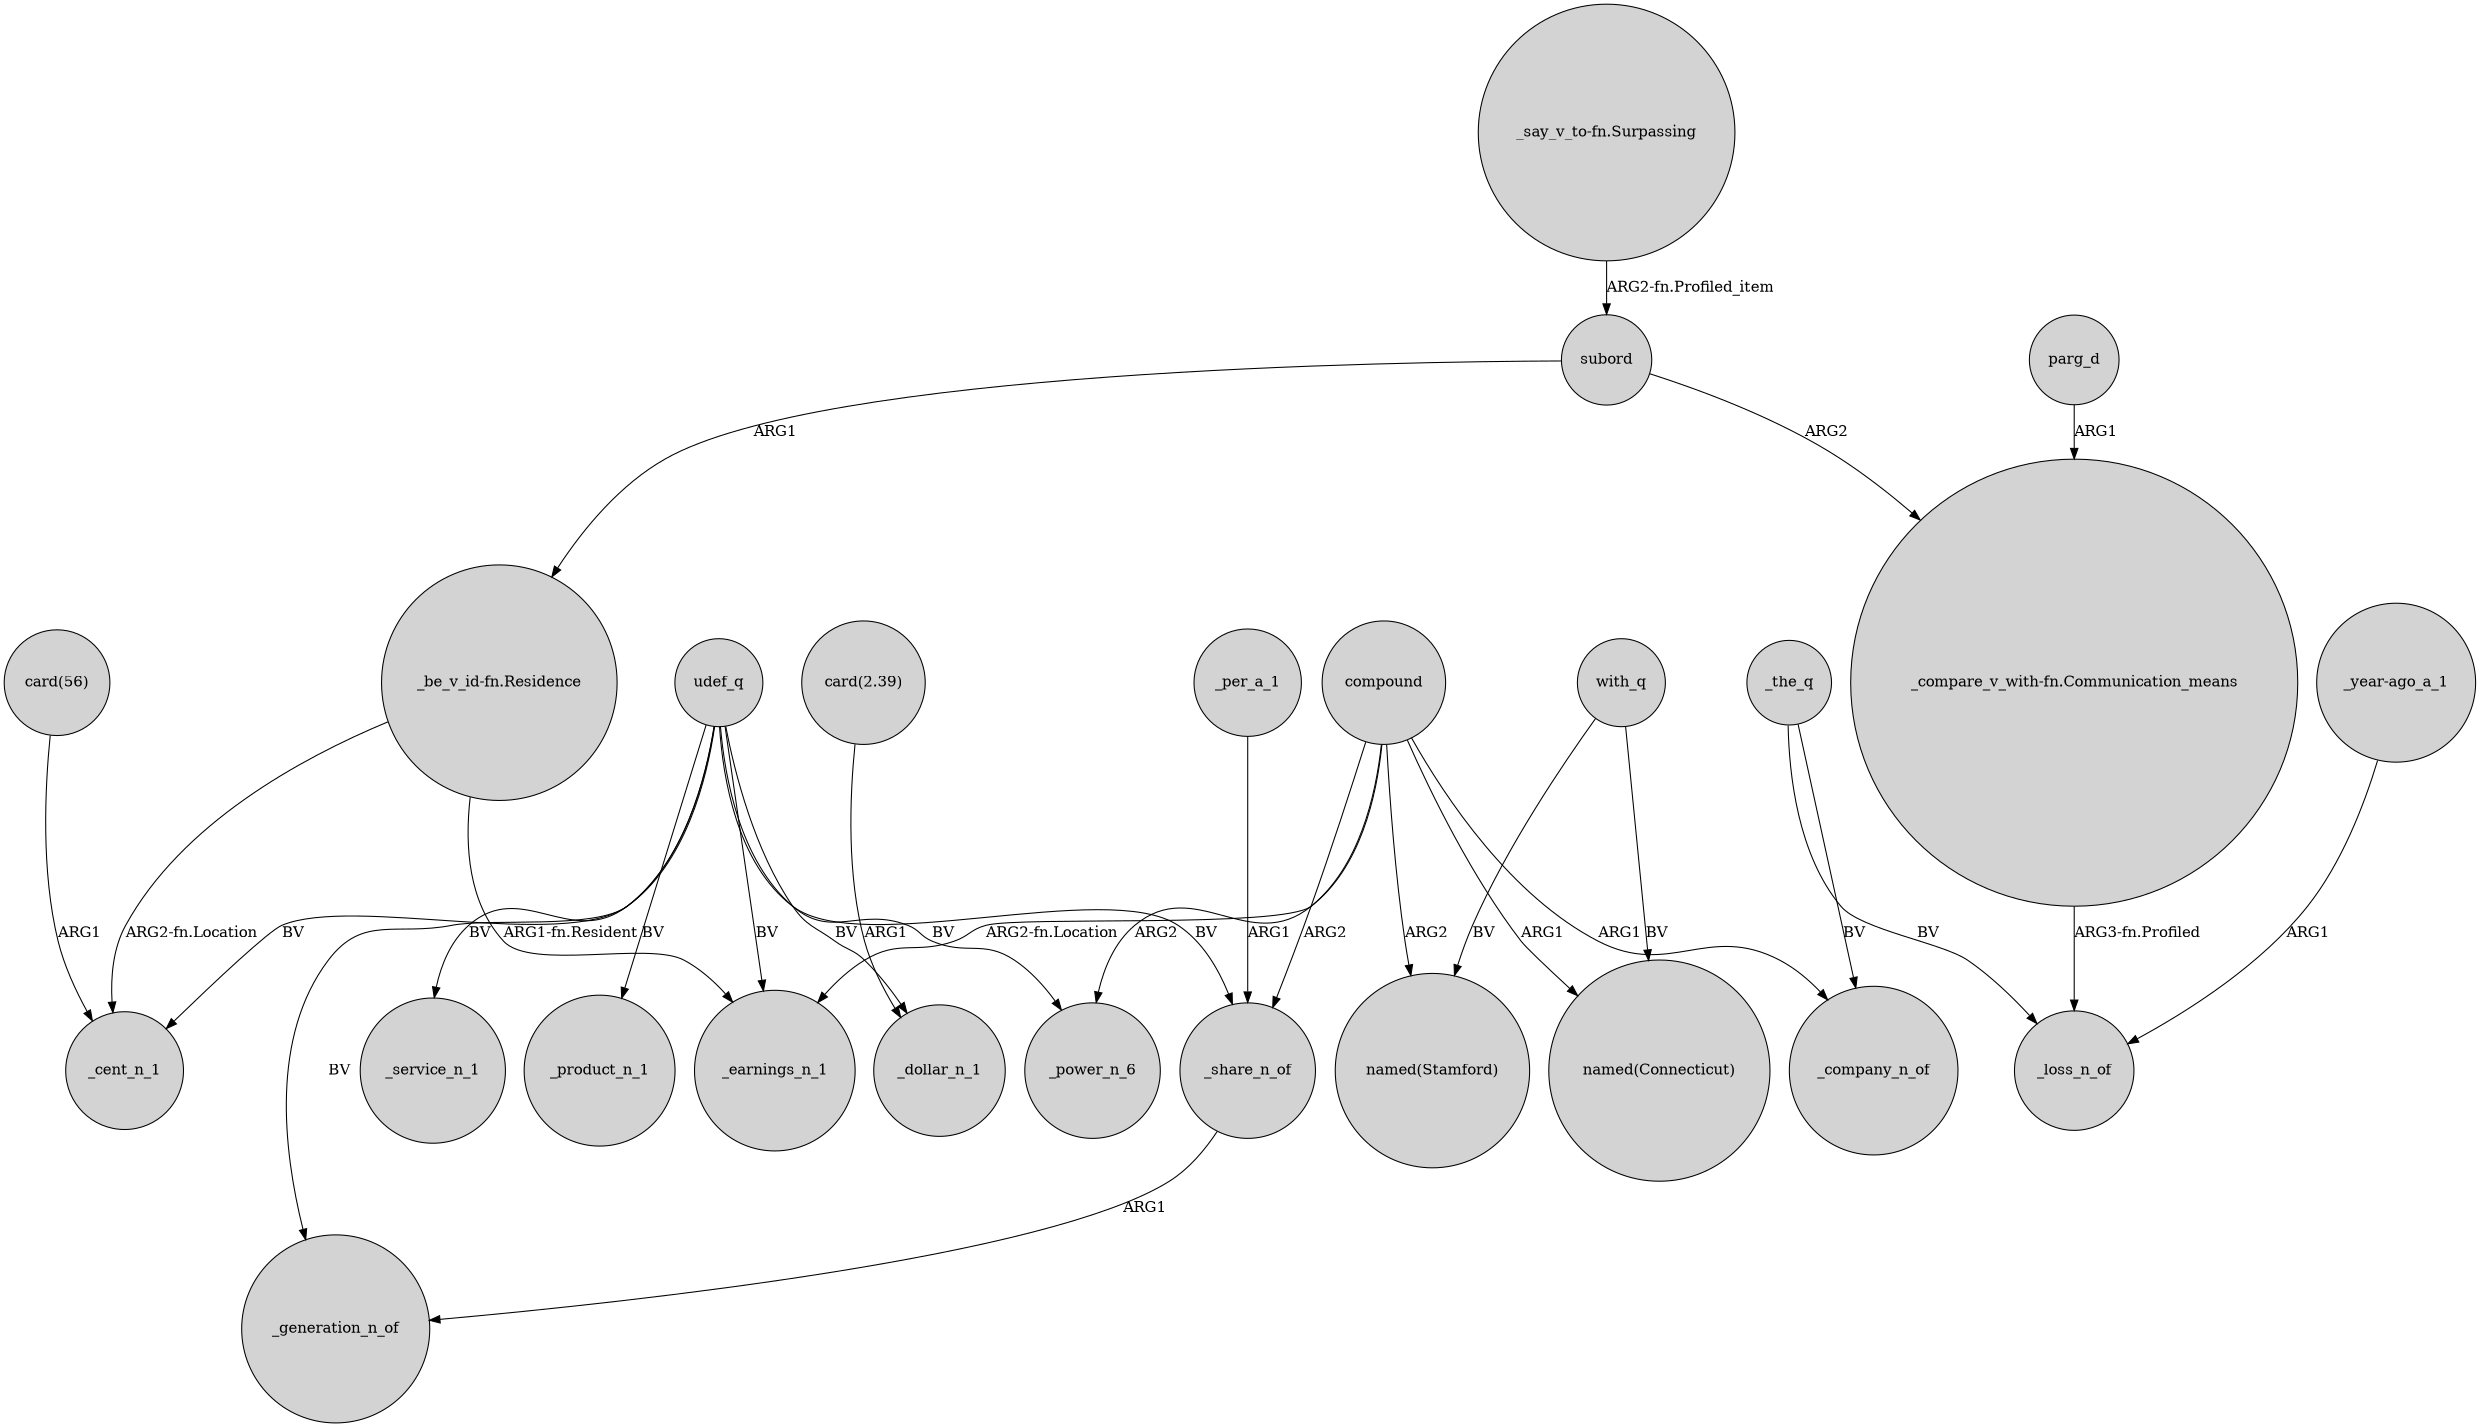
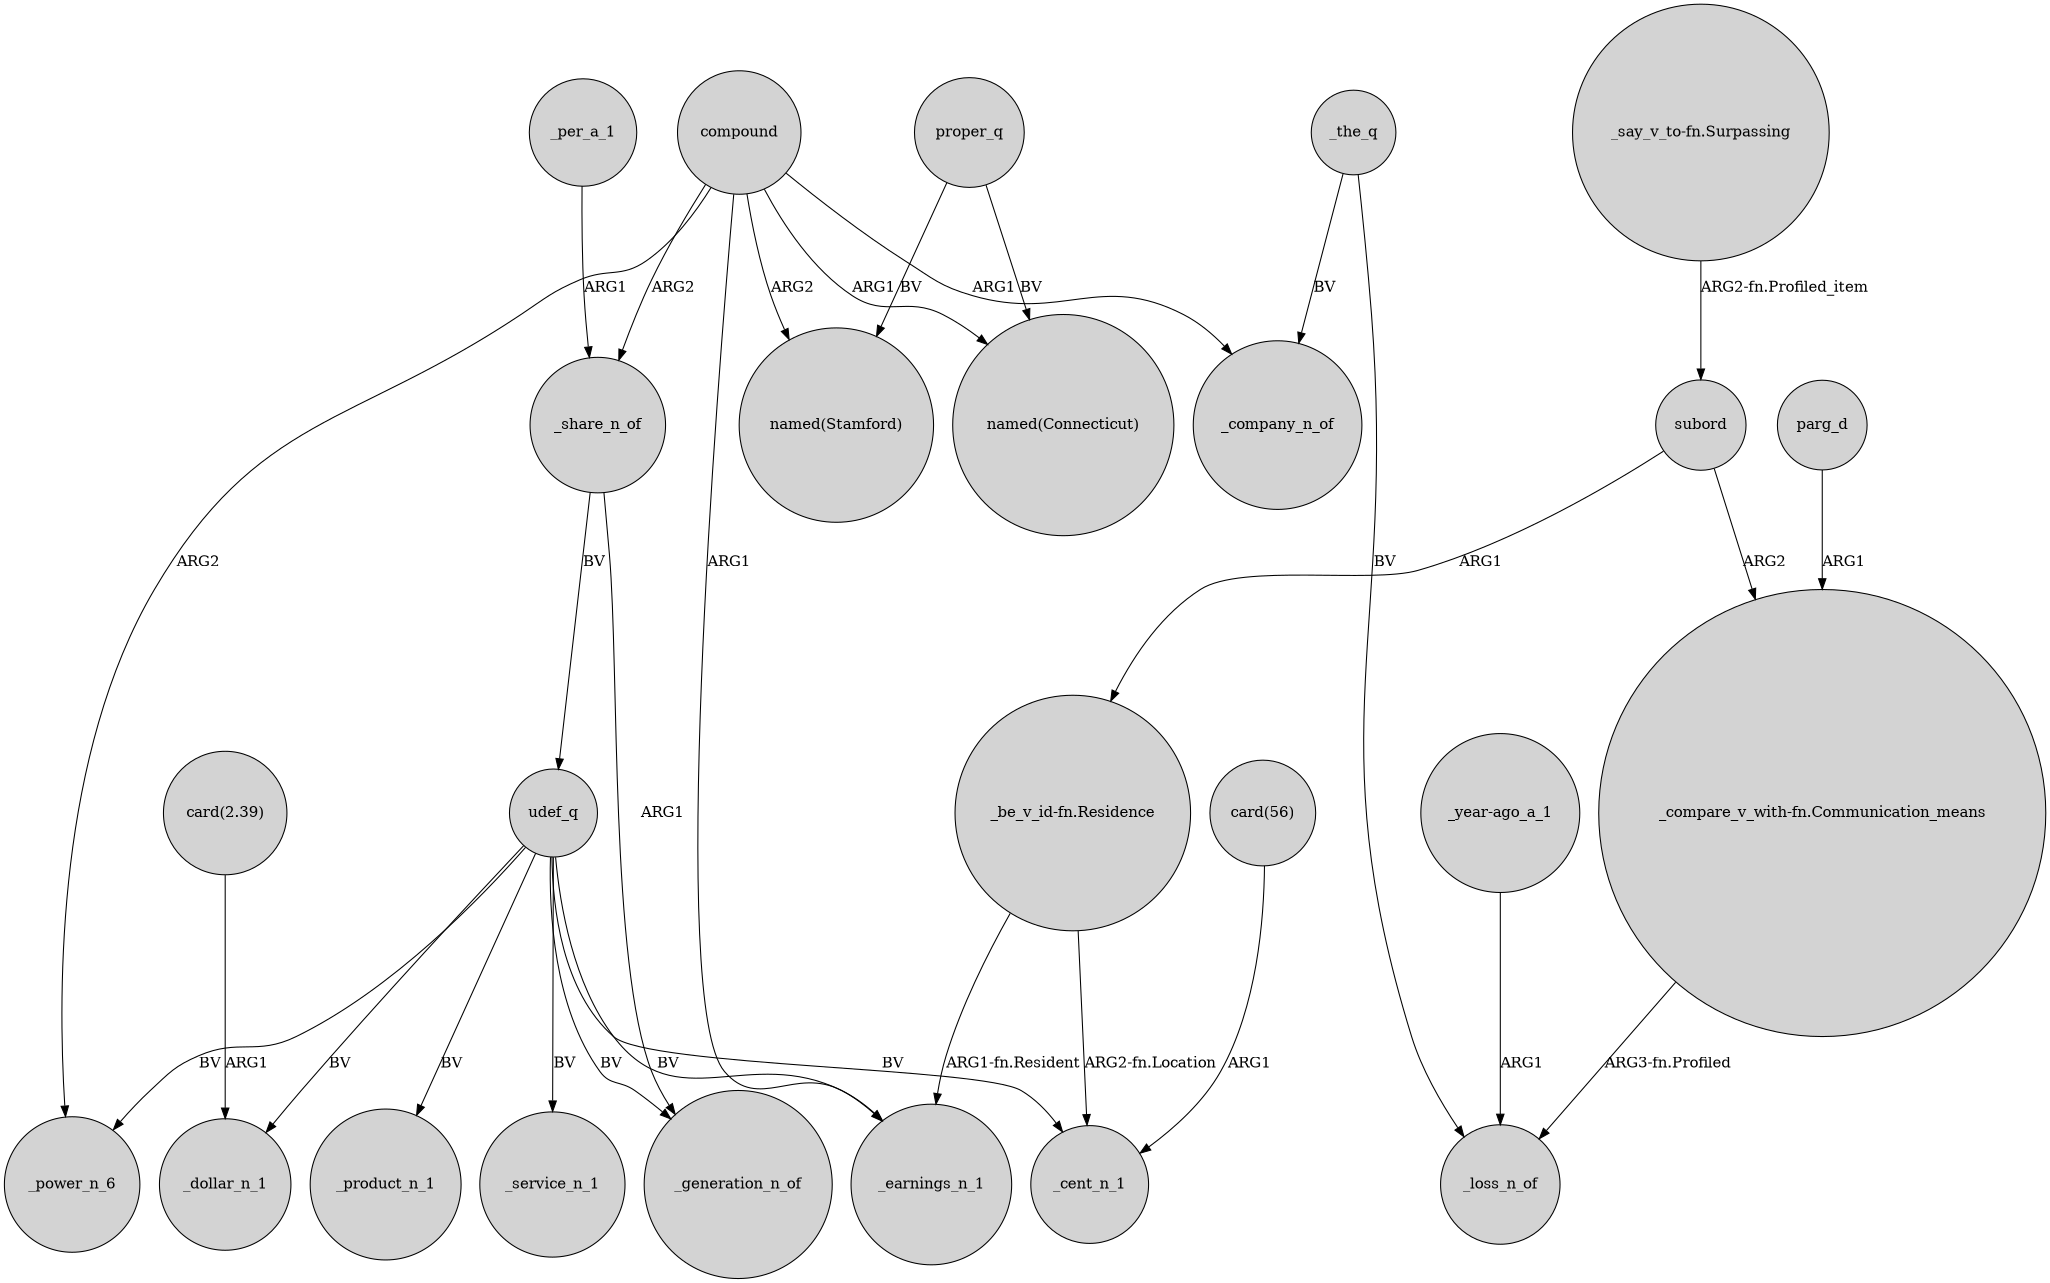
node "with_q": label "with_q" -> "proper_q"
edge "udef_q" -> "_share_n_of": reversed
edge "compound" -> "_earnings_n_1": label "ARG2-fn.Location" -> "ARG1"
